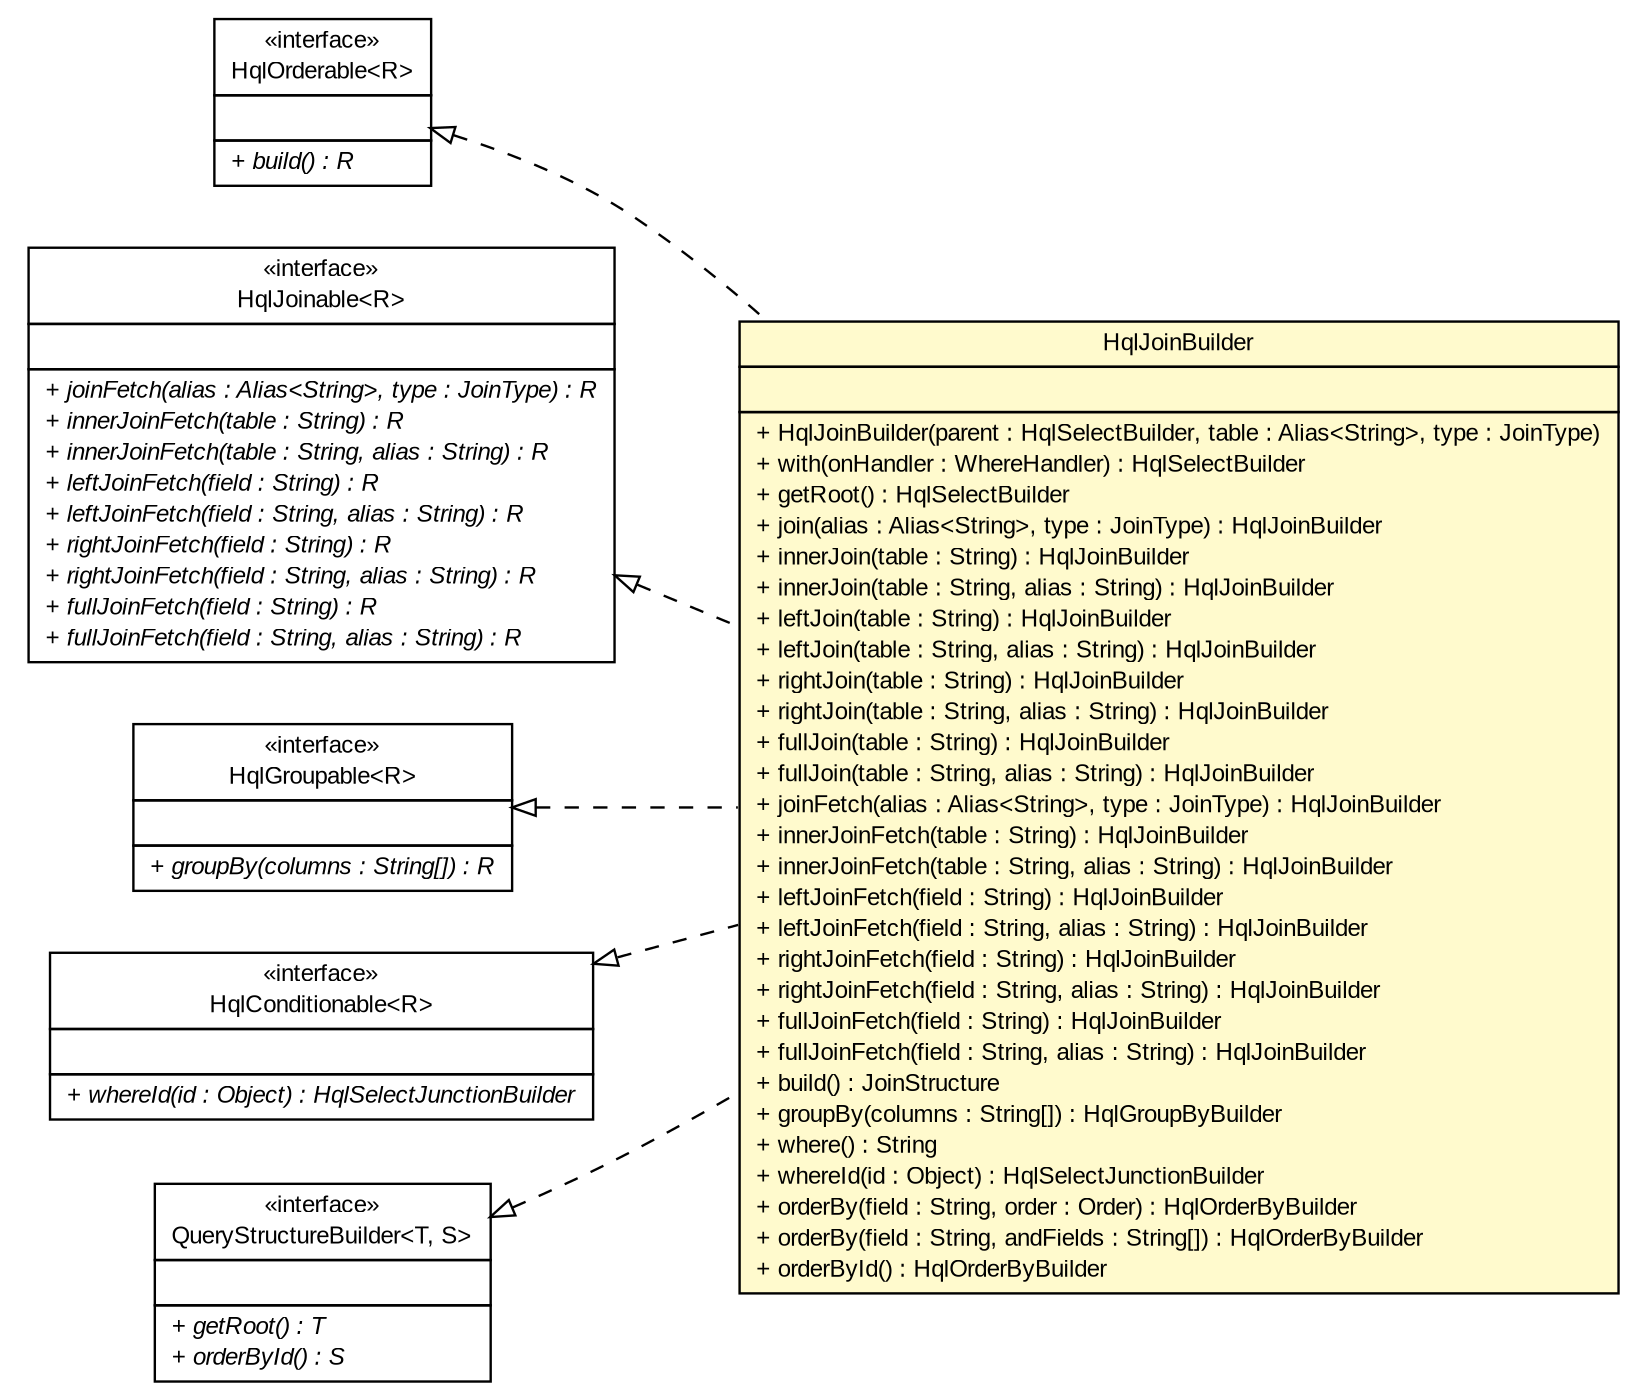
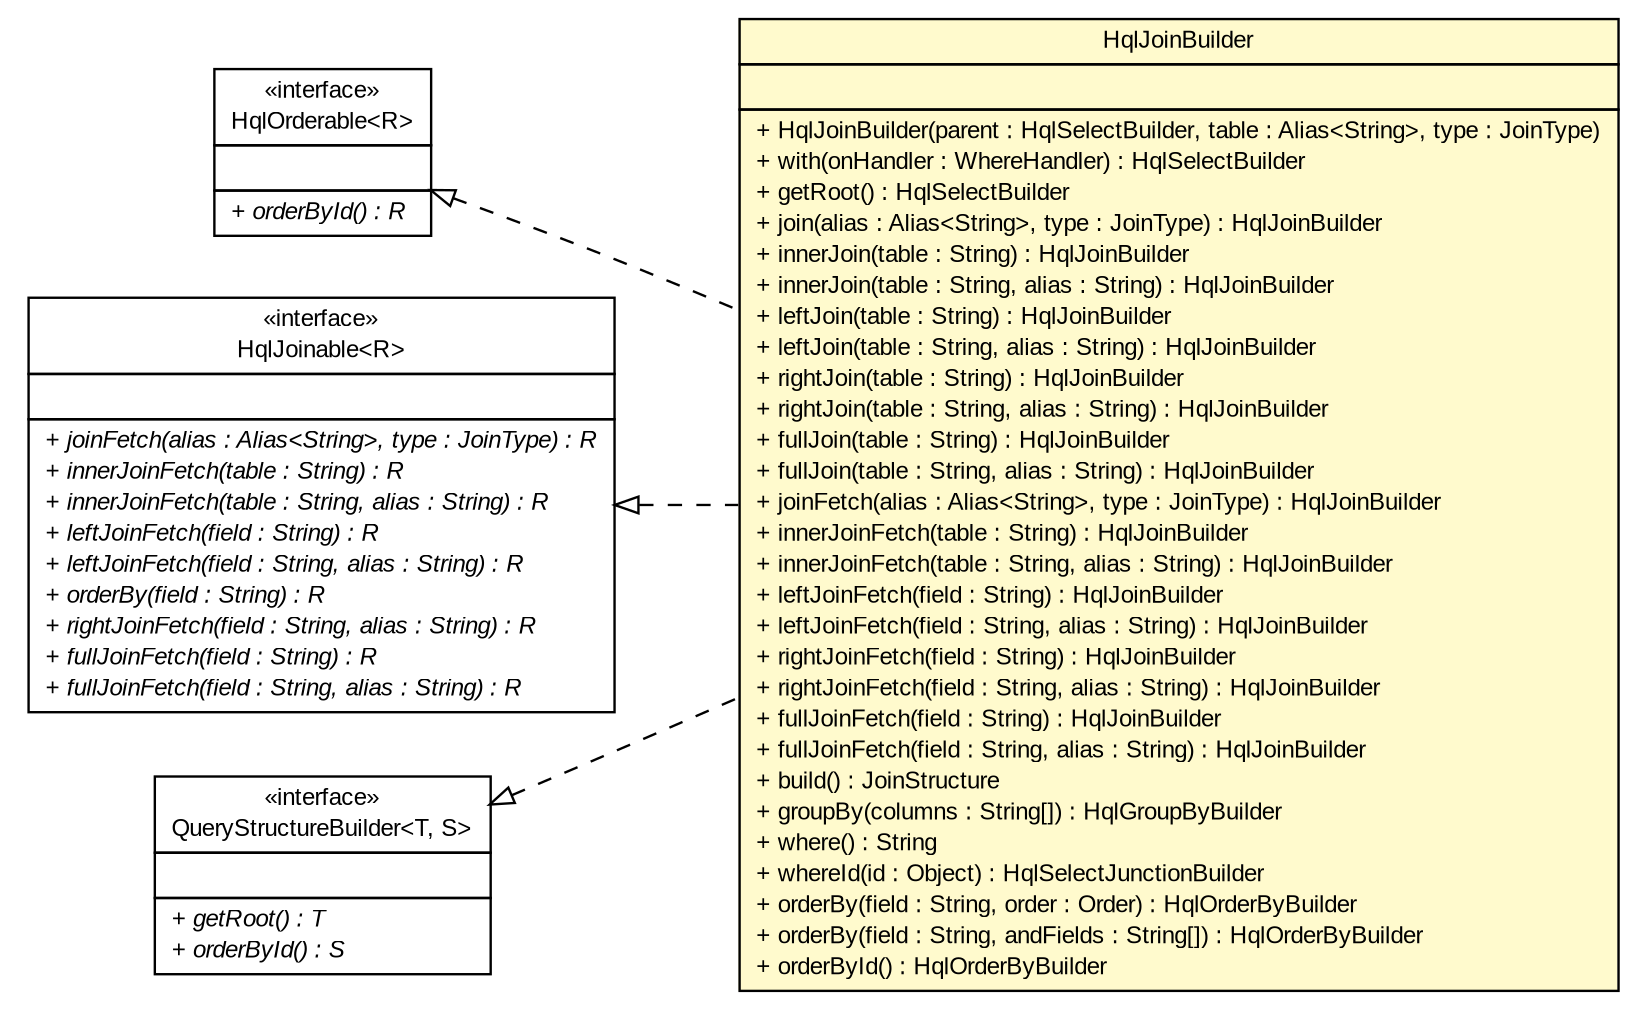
node "HqlOrderable<R>": text "+ build() : R" -> "+ orderById() : R"
node "HqlJoinable<R>": text "+ rightJoinFetch(field : String) : R" -> "+ orderBy(field : String) : R"
node "HqlGroupable<R>": removed
node "HqlConditionable<R>": removed
